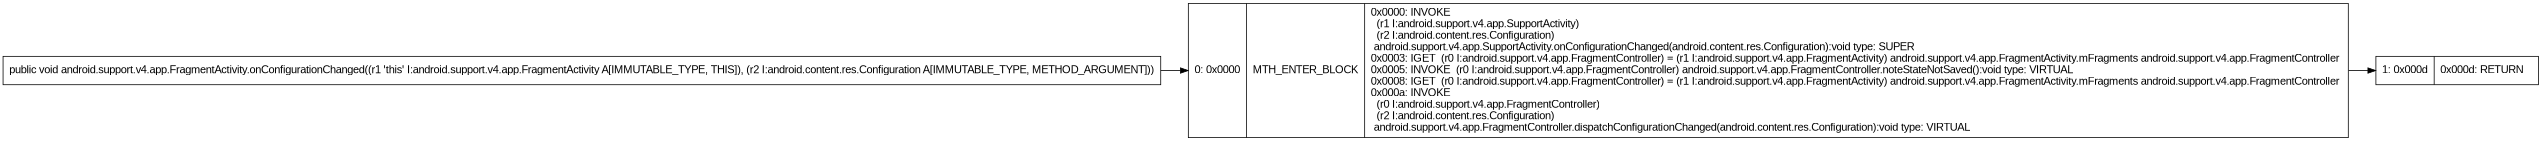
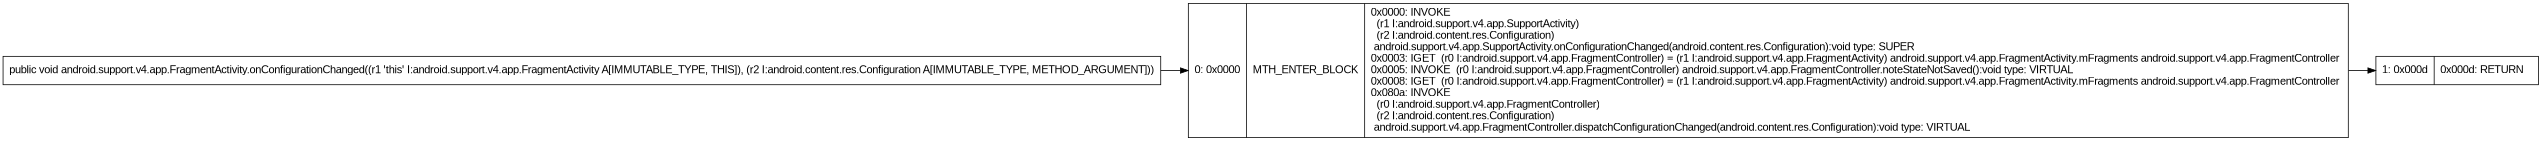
node "0: 0x0000": text "0x000a: INVOKE" -> "0x080a: INVOKE"
